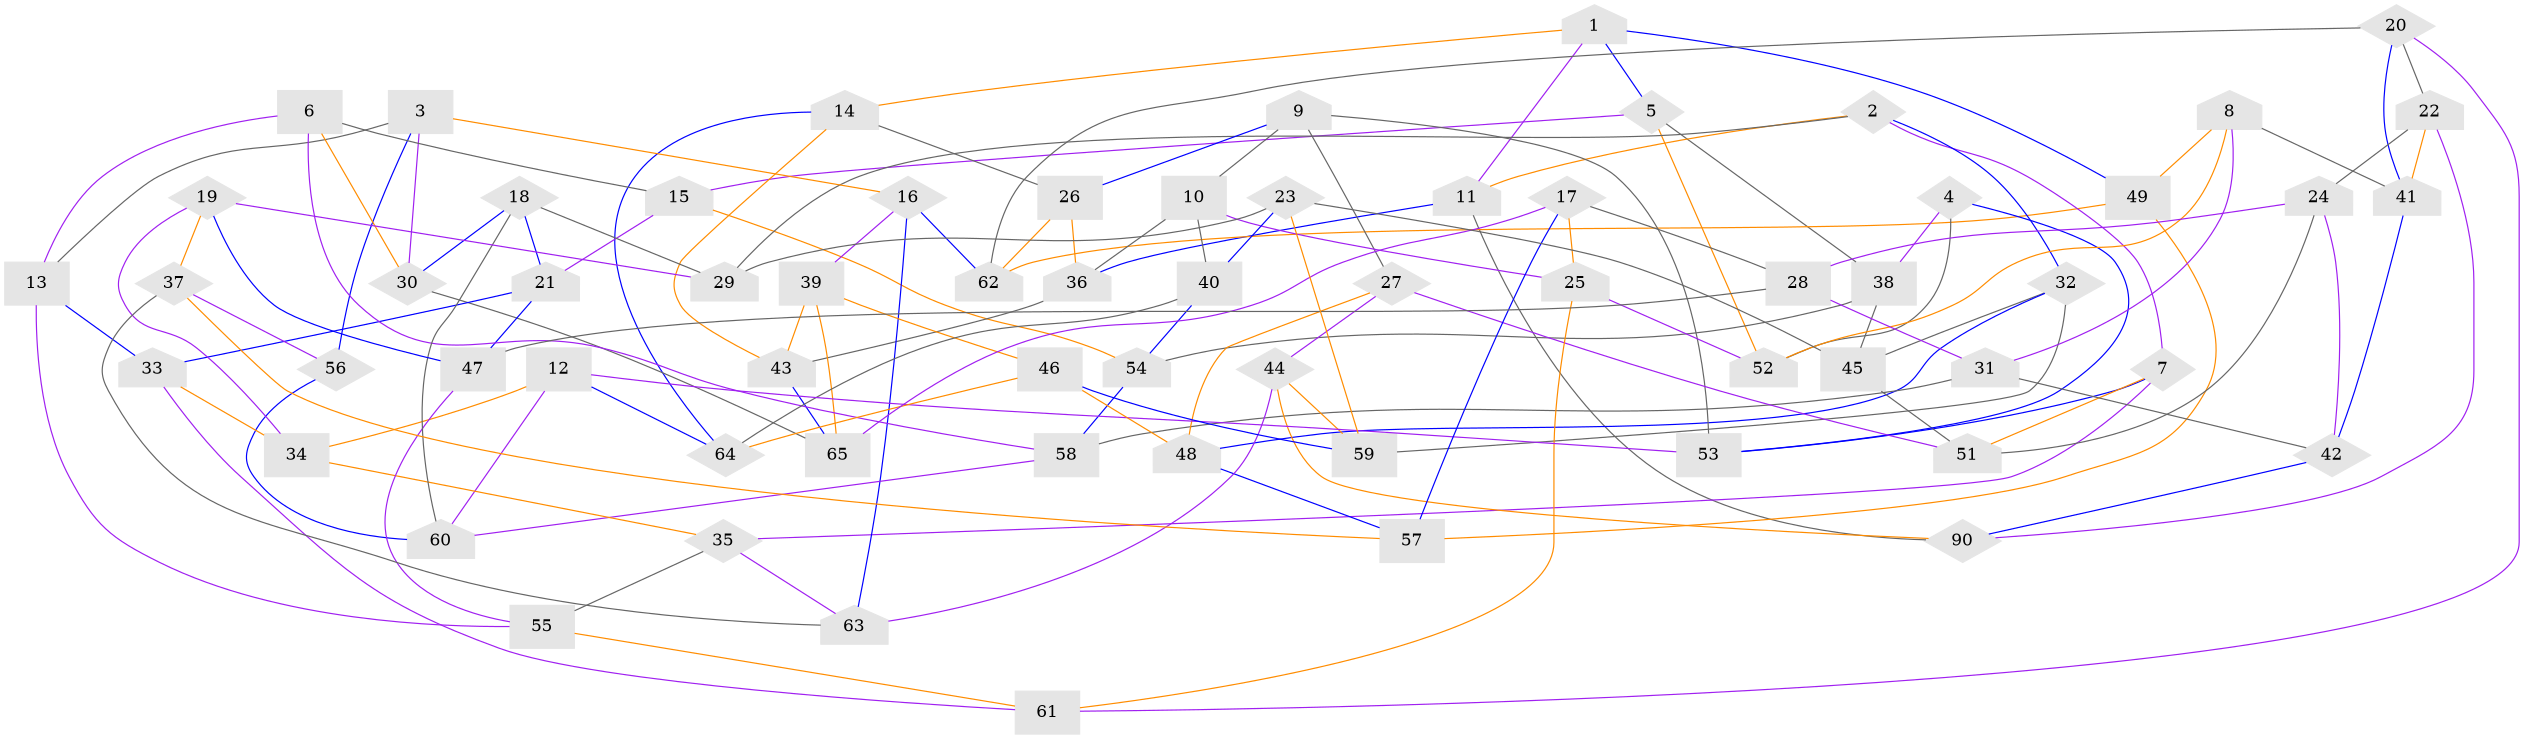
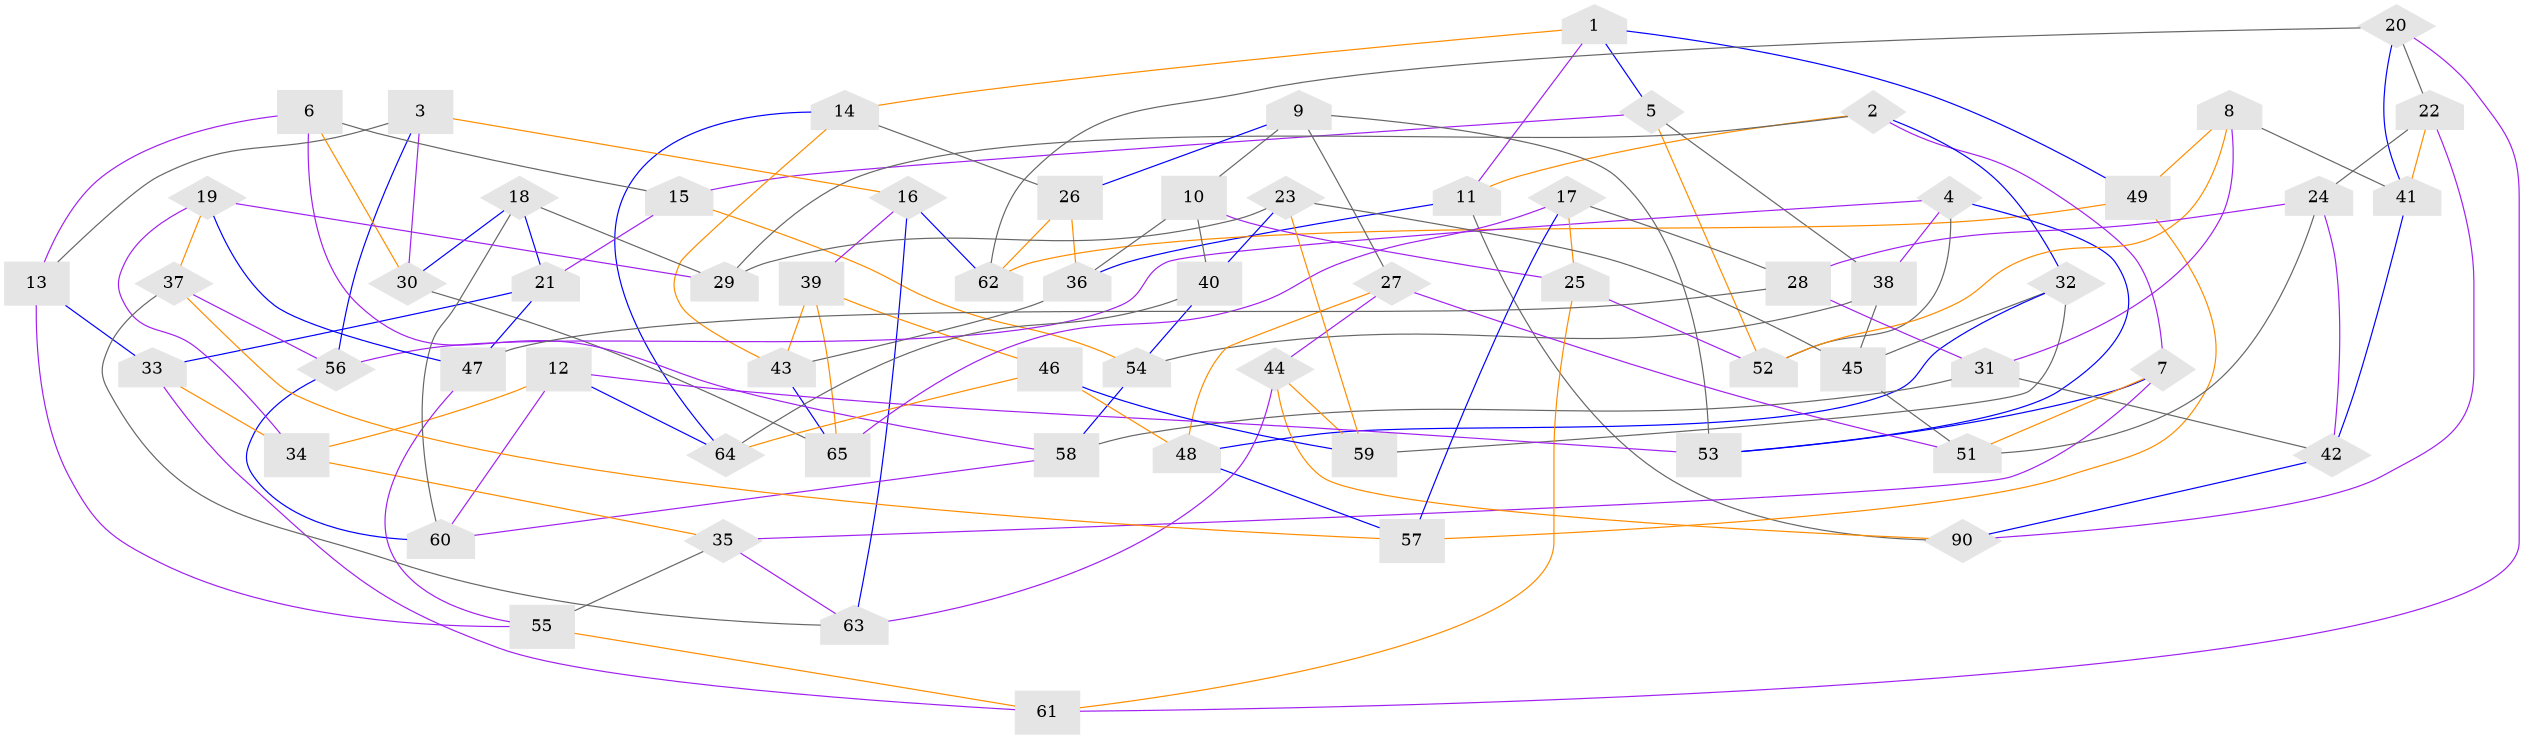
edge "4" -- "56": added
